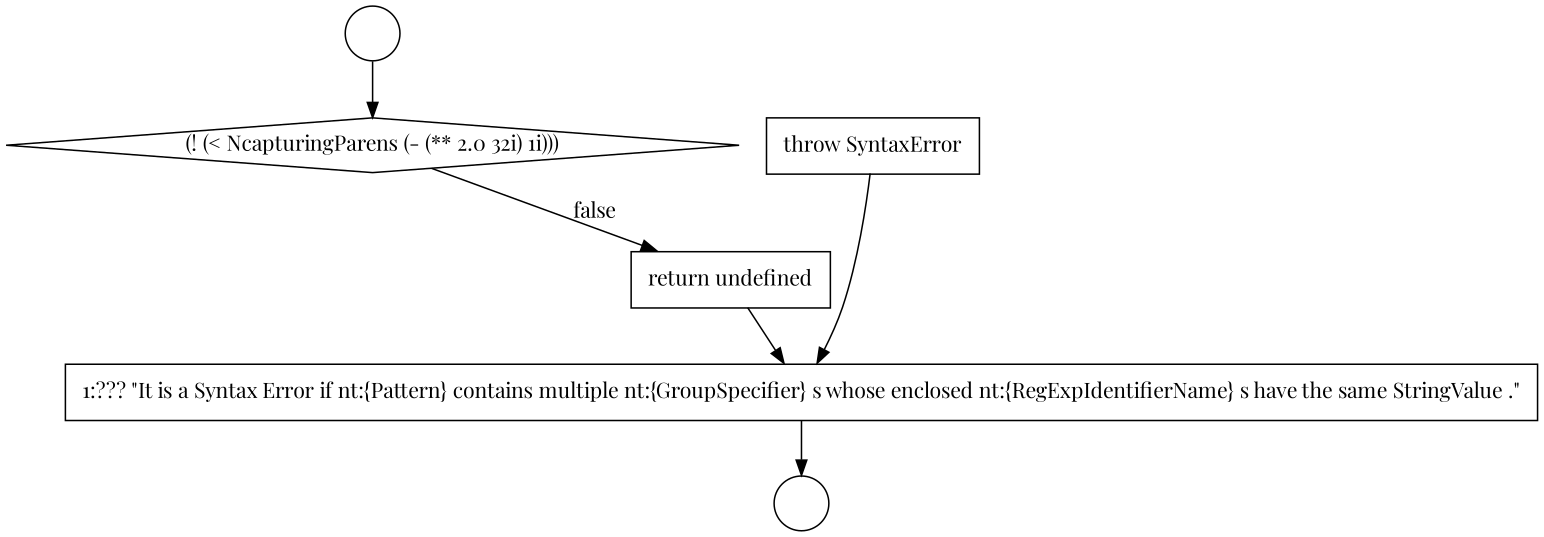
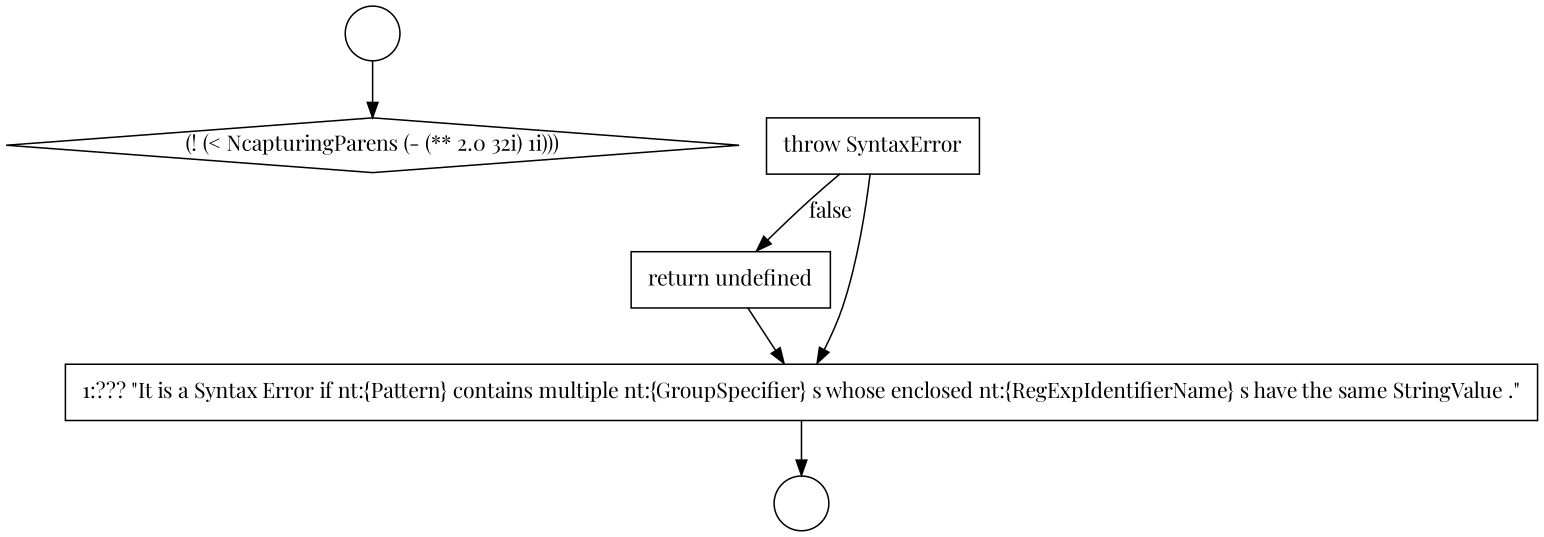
edge "(! (< NcapturingParens (- (** 2.0 32i) 1i)))" -> "return undefined": now "throw SyntaxError" -> "return undefined"
